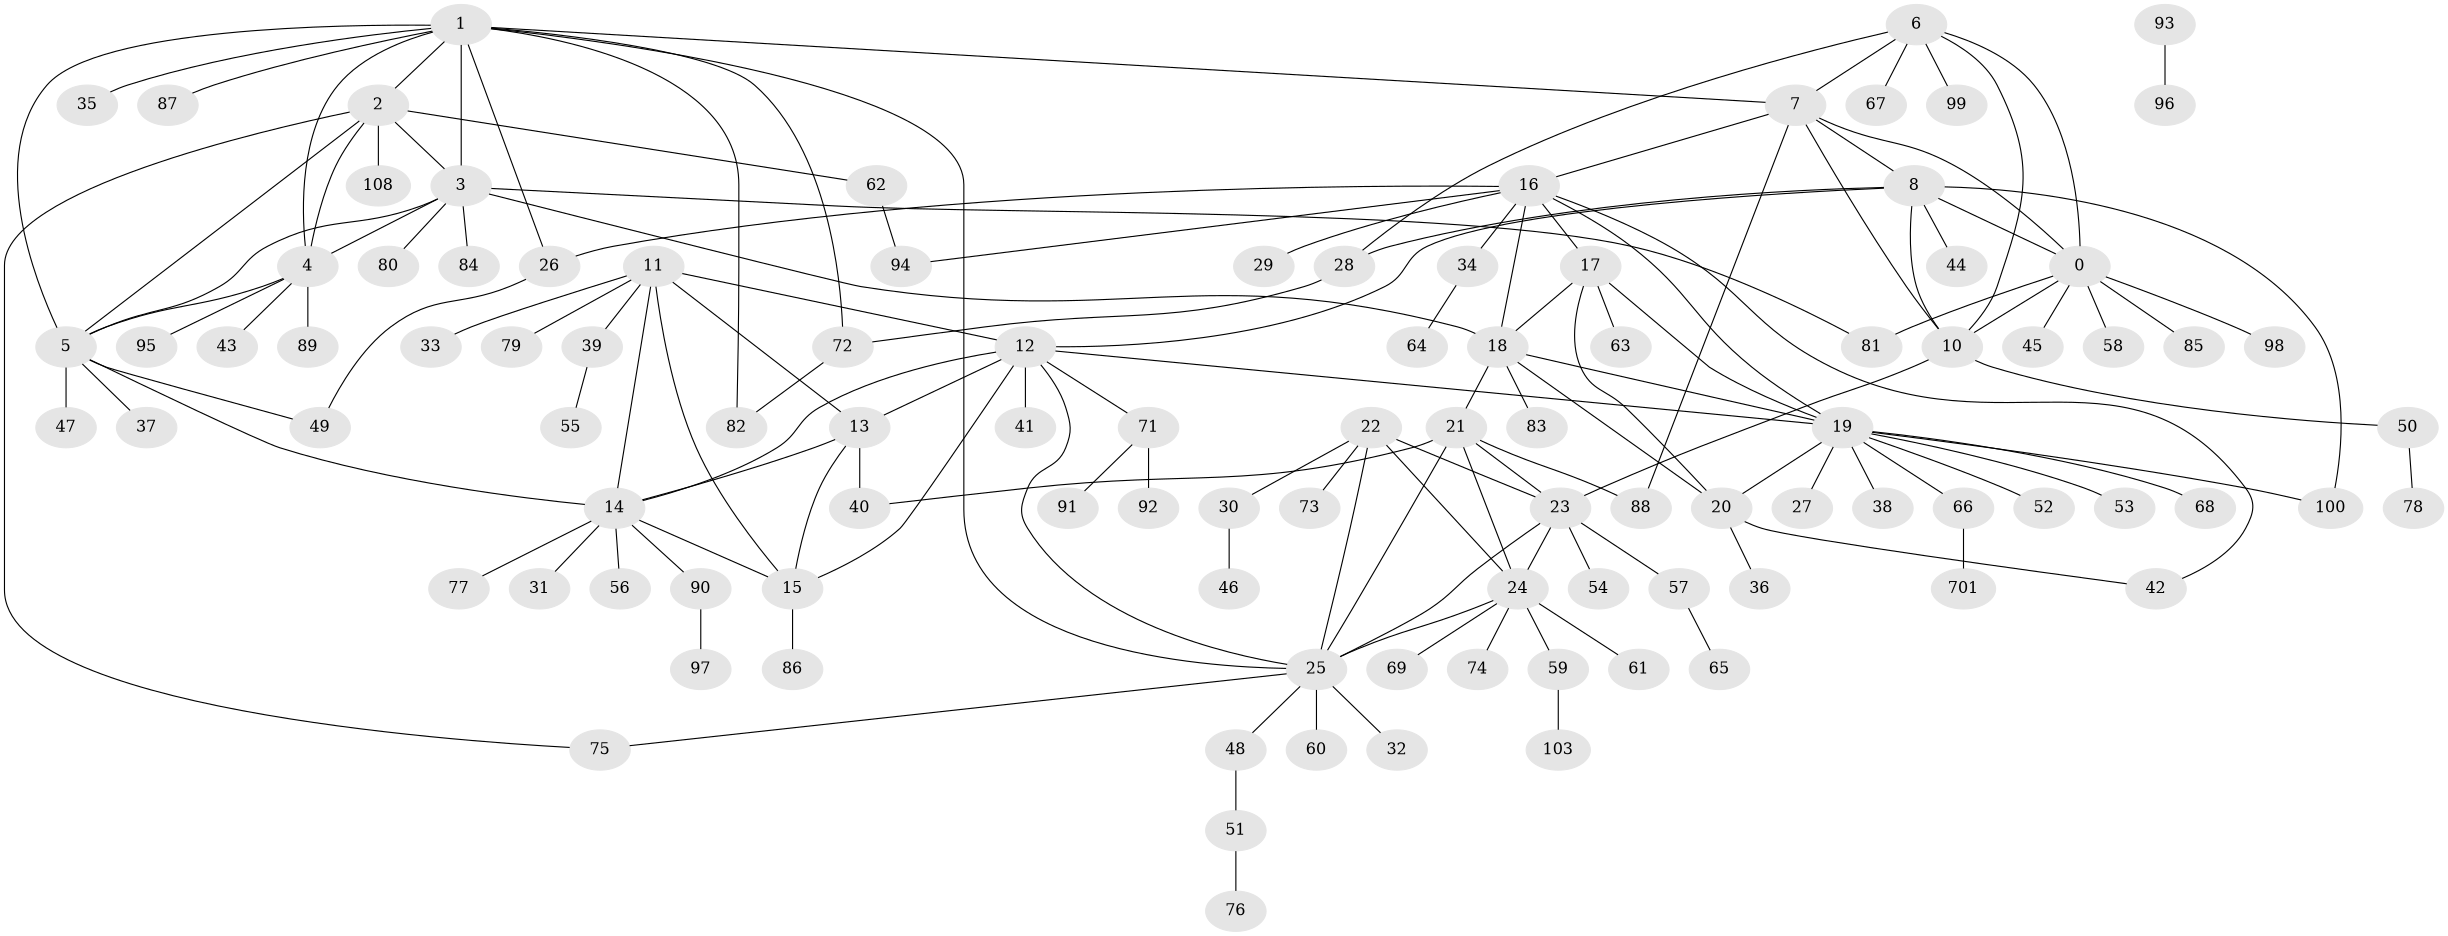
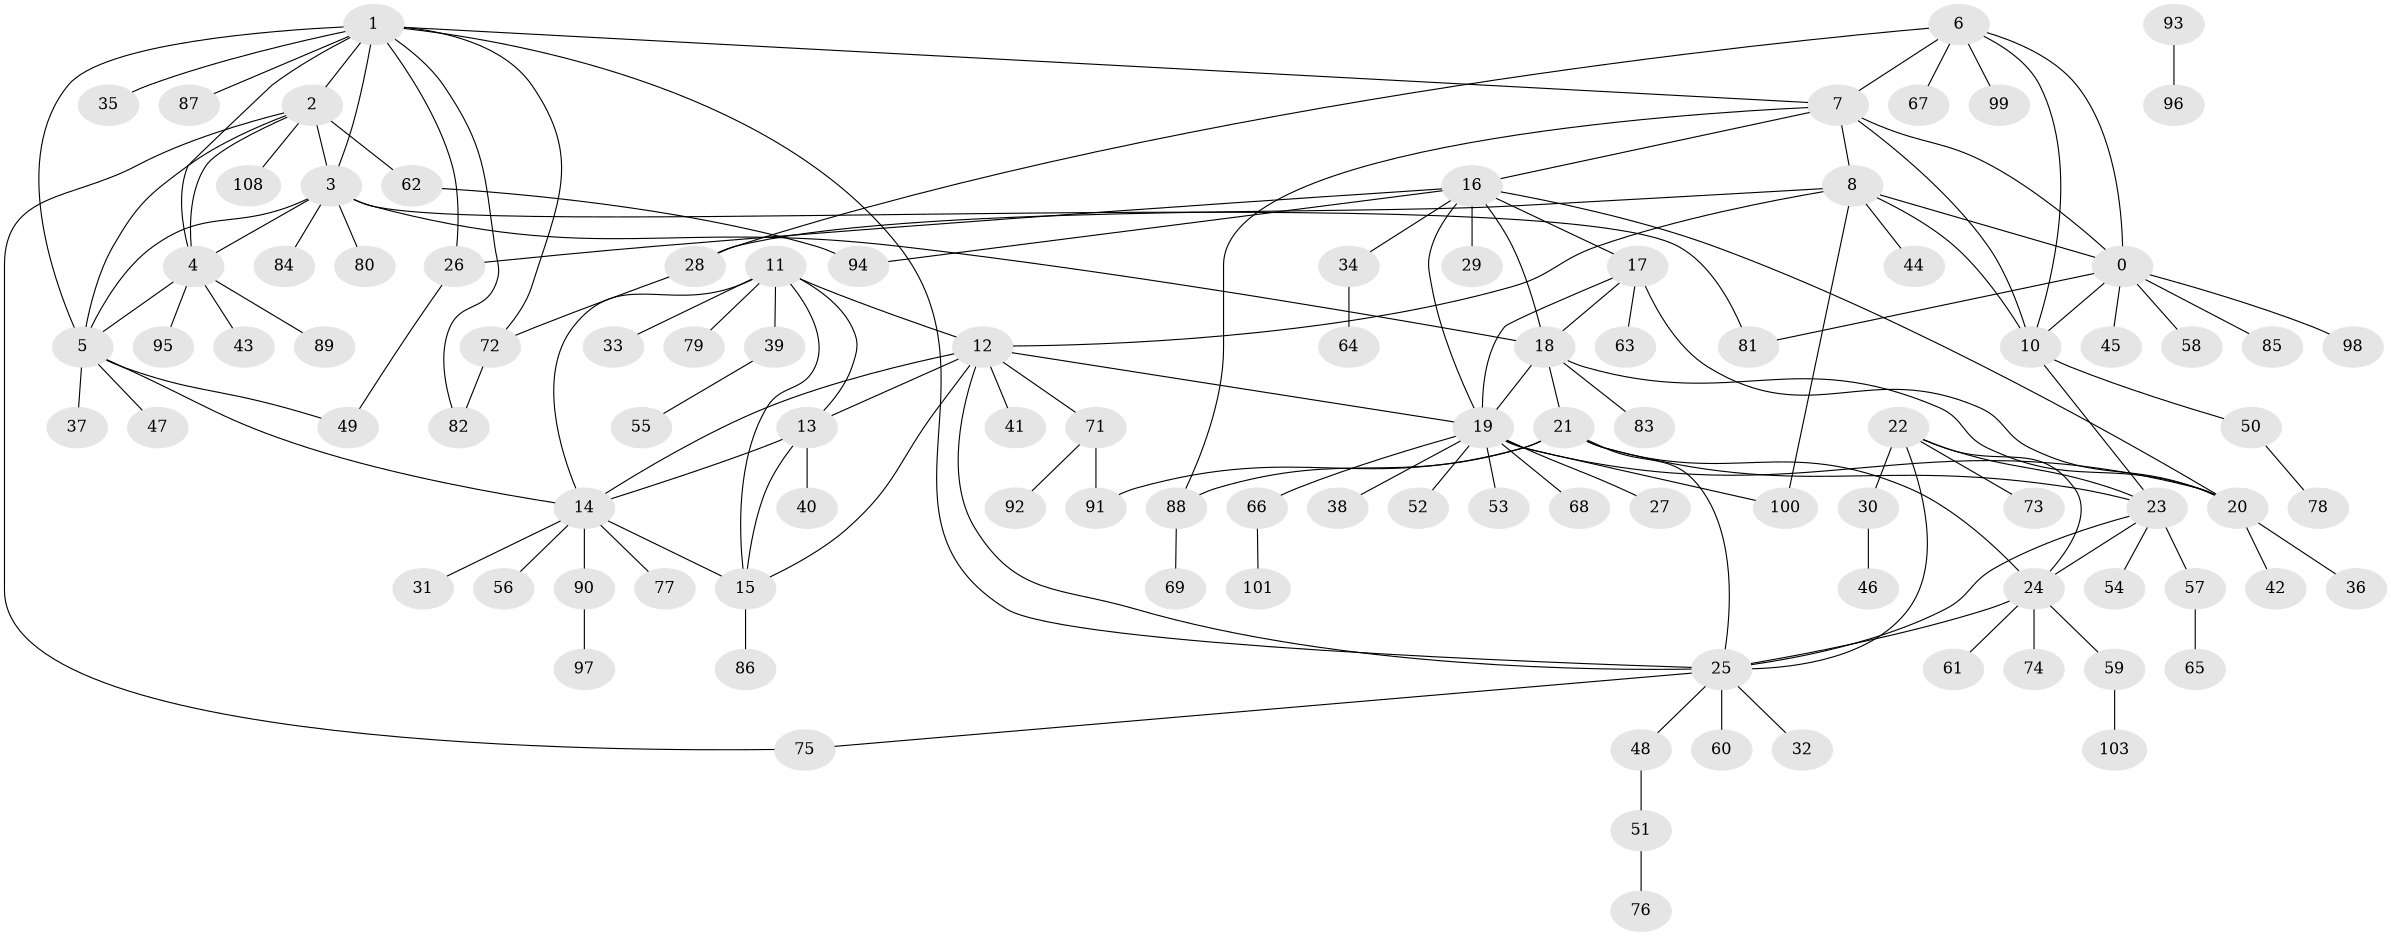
edge "16" -- "42": now "16" -- "20"
edge "21" -- "40": now "21" -- "91"
node "701": label "701" -> "101"
edge "24" -- "69": now "88" -- "69"
